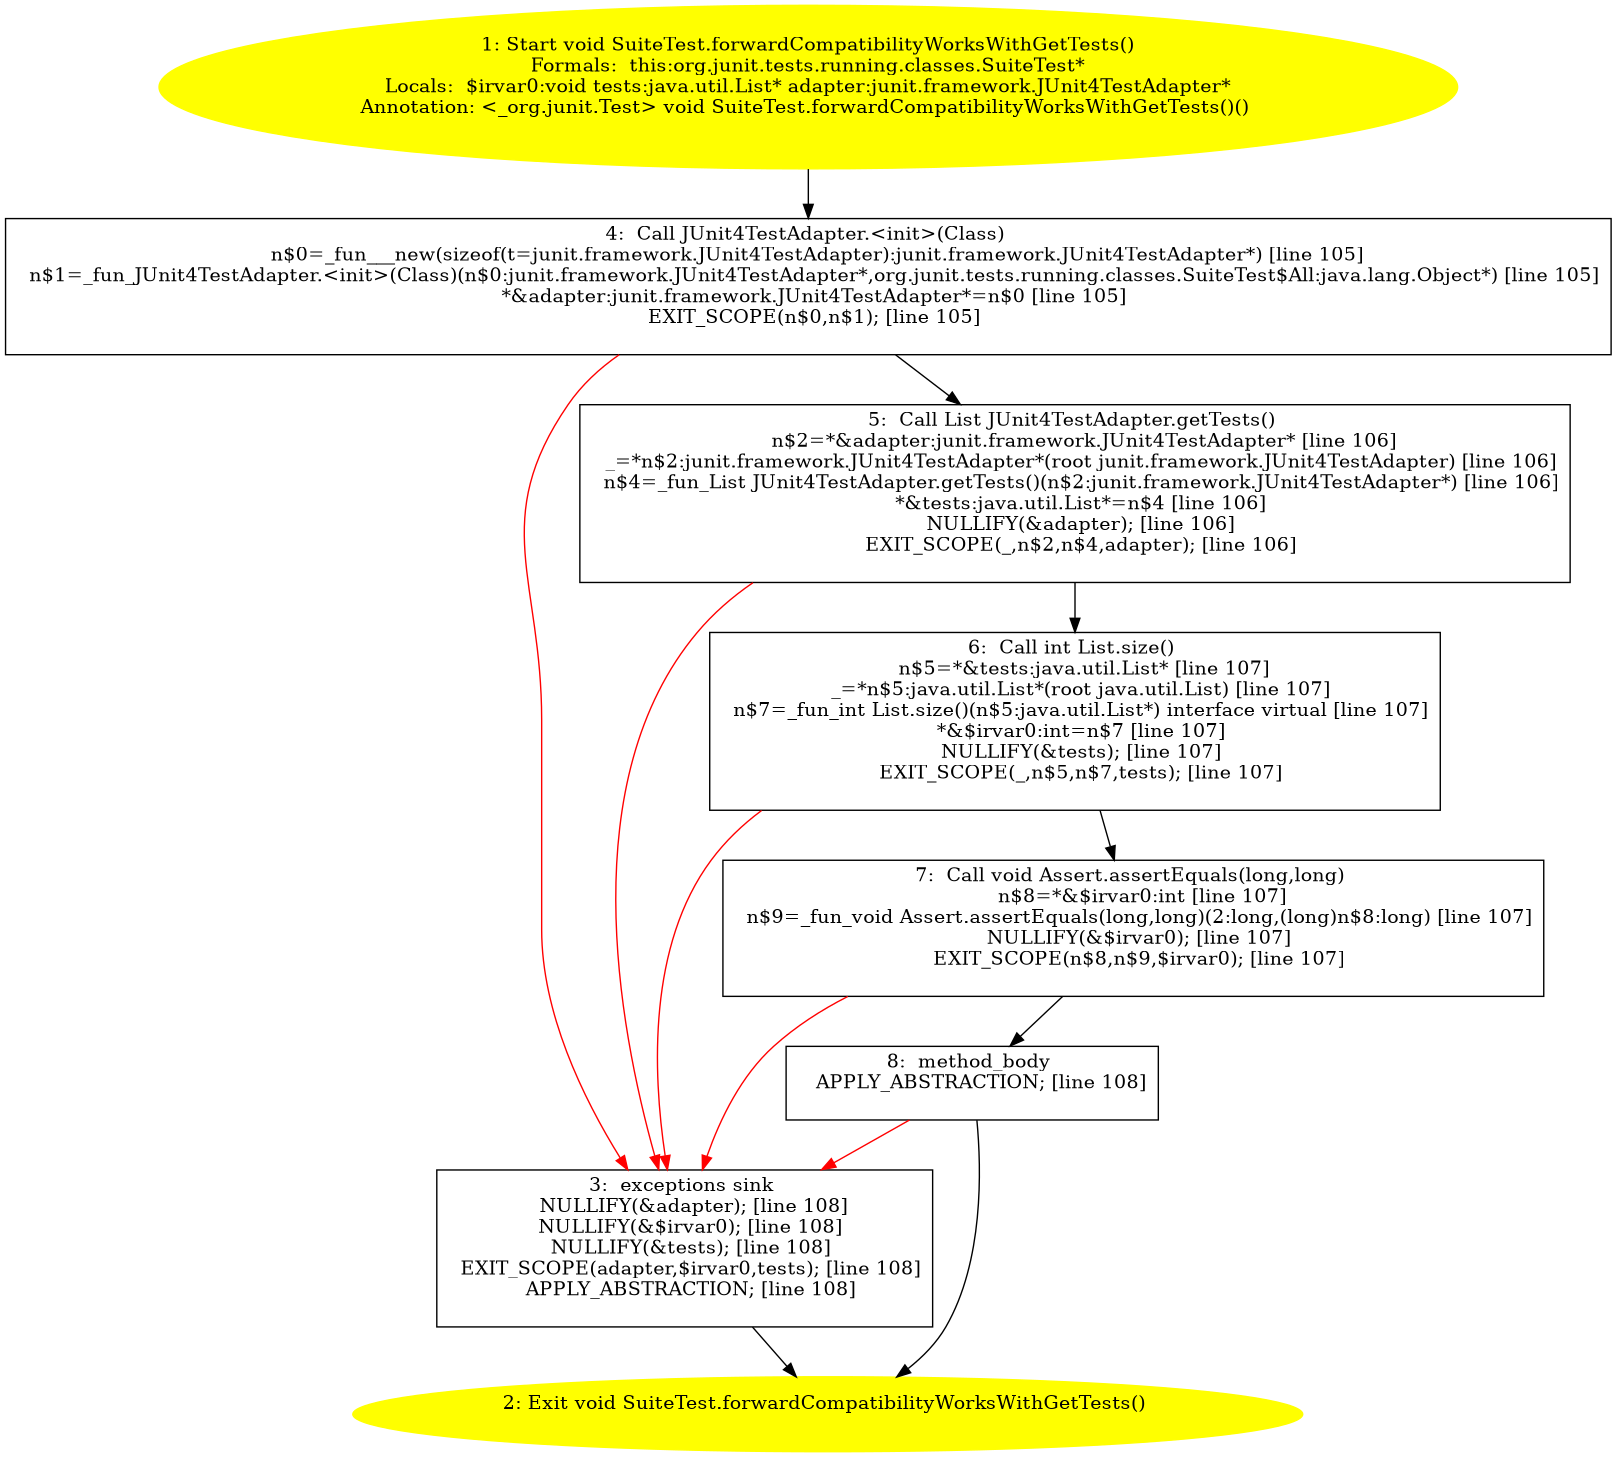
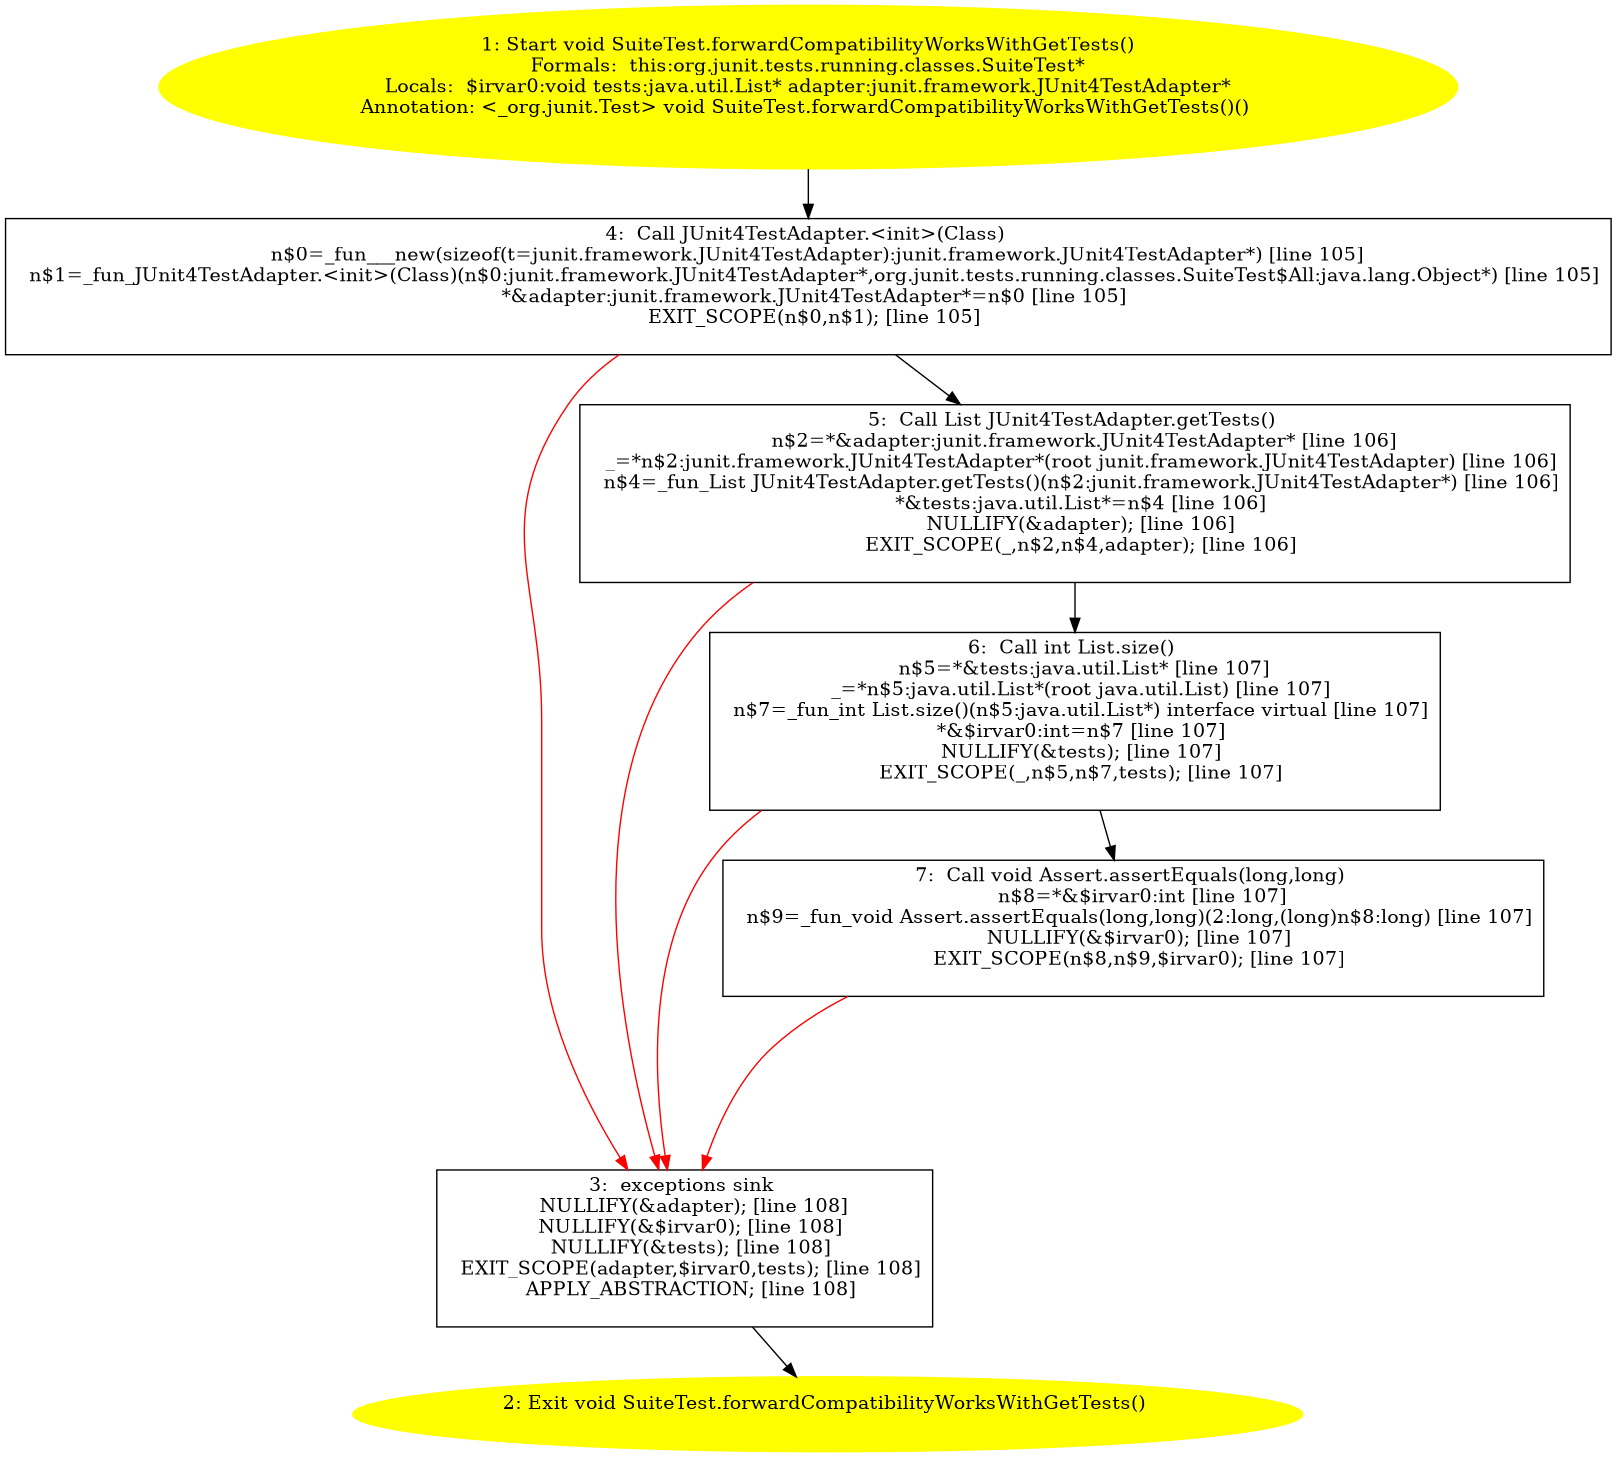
node "8:  method_body APPLY_ABSTRACTION; [line 108]": removed
